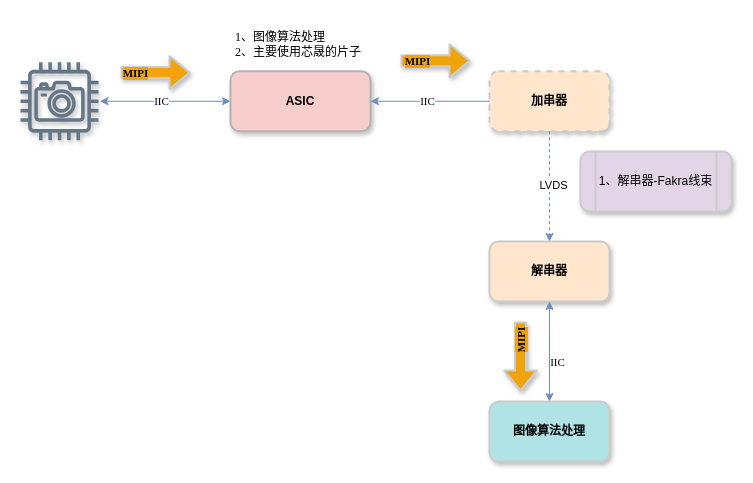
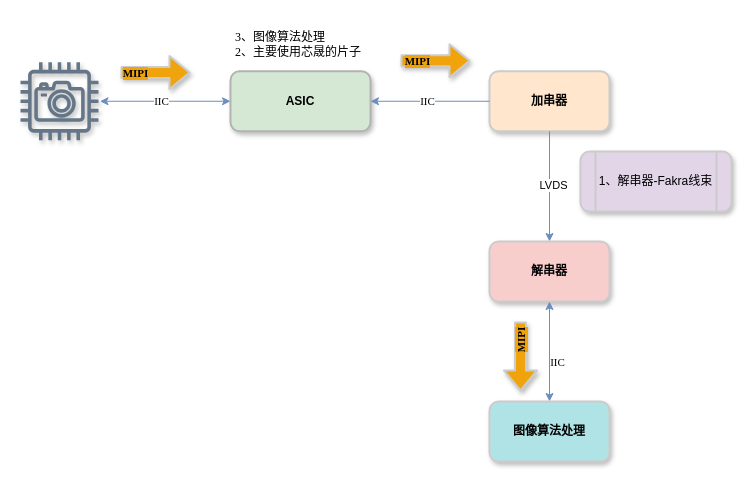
node "1、图像算法处理 2、主要使用芯晟的片子": label "1、图像算法处理 2、主要使用芯晟的片子" -> "3、图像算法处理 2、主要使用芯晟的片子"
node "ASIC": fillcolor #f8cecc -> #d5e8d4
node "加串器": style dashed -> solid
edge "加串器" -> "解串器": style dashed -> solid
node "解串器": fillcolor #ffe6cc -> #f8cecc
